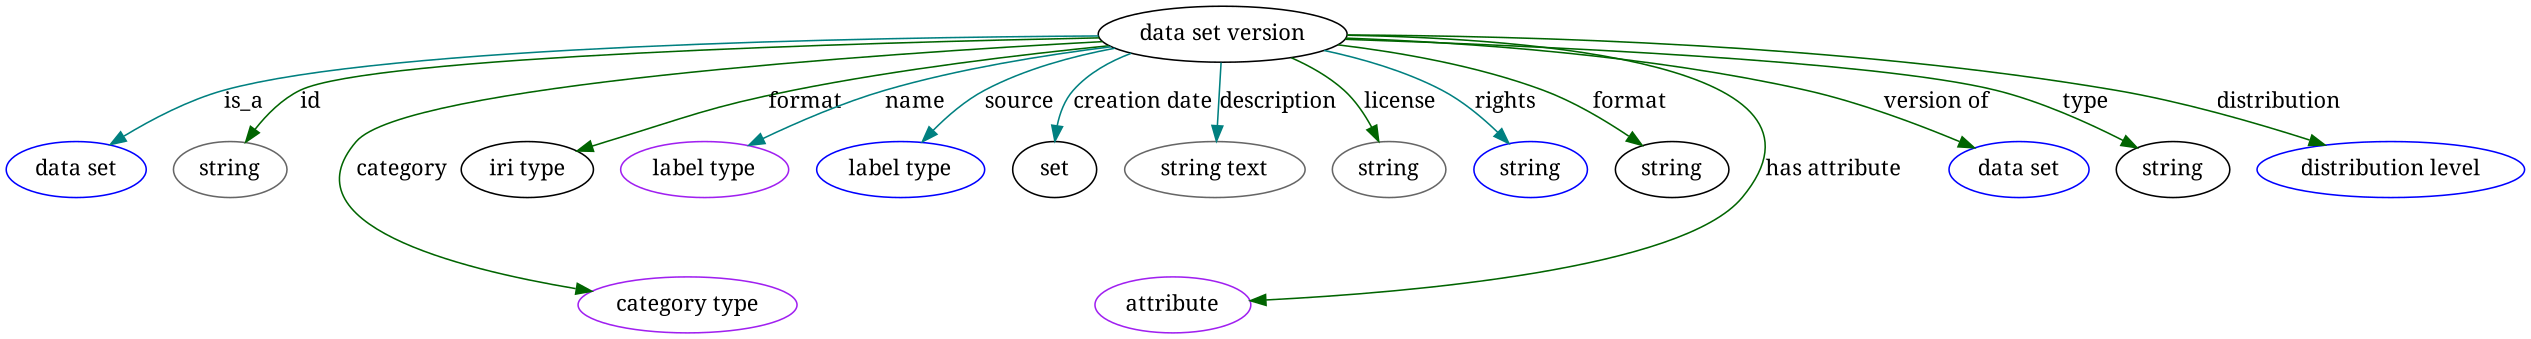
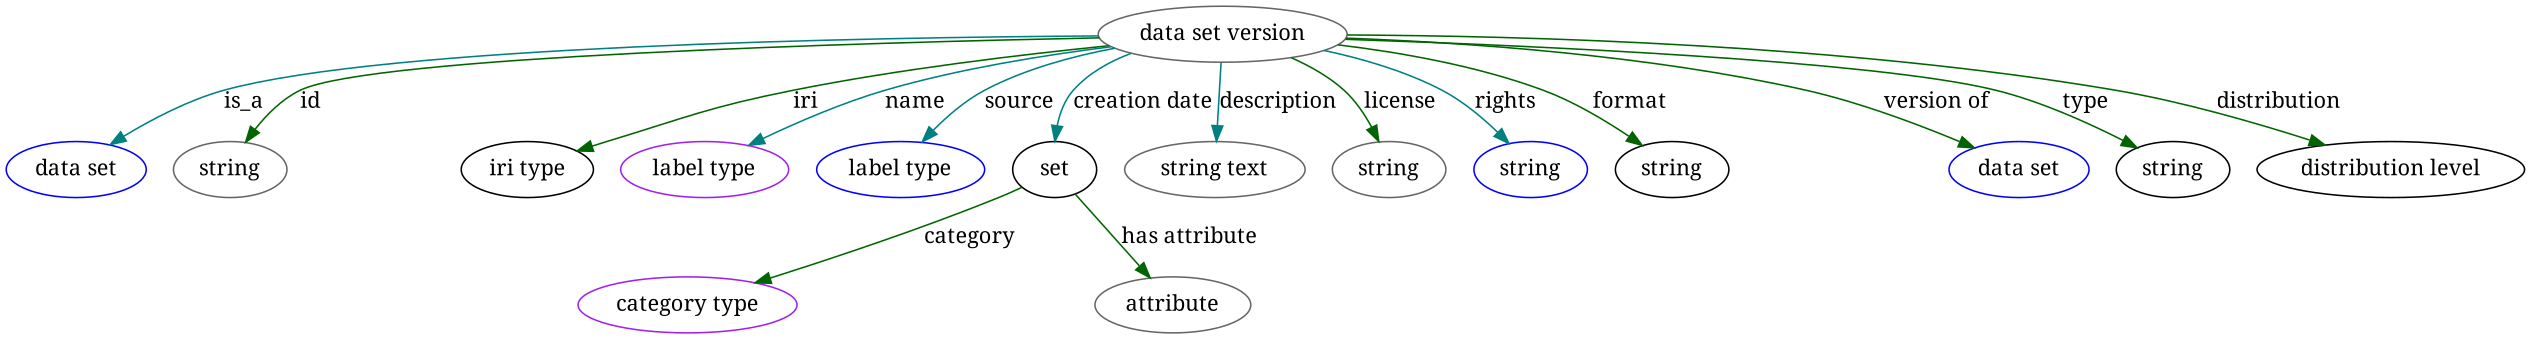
node "data set version": color black -> gray40
edge "data set version" -> "category type": now "set" -> "category type"
edge "data set version" -> "iri type": label "format" -> "iri"
node "distribution level": color blue -> black
edge "data set version" -> "attribute": now "set" -> "attribute"
node "attribute": color purple -> gray40
